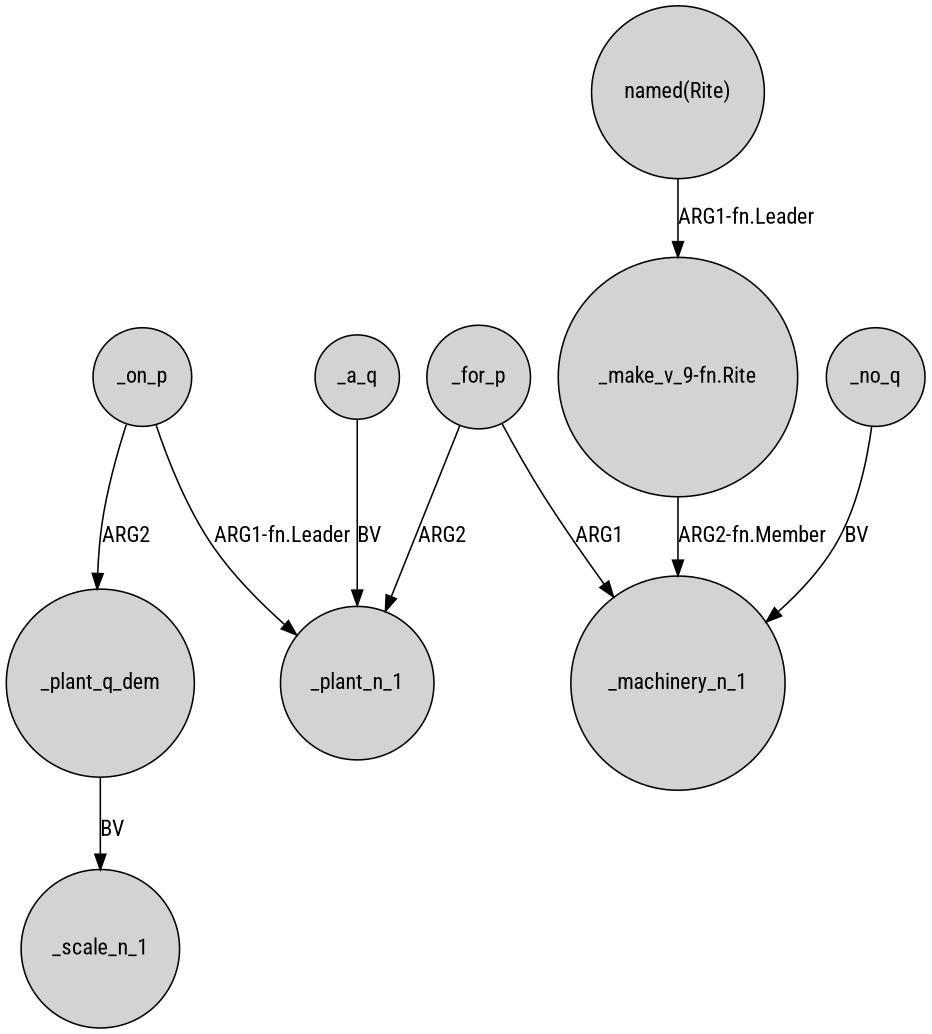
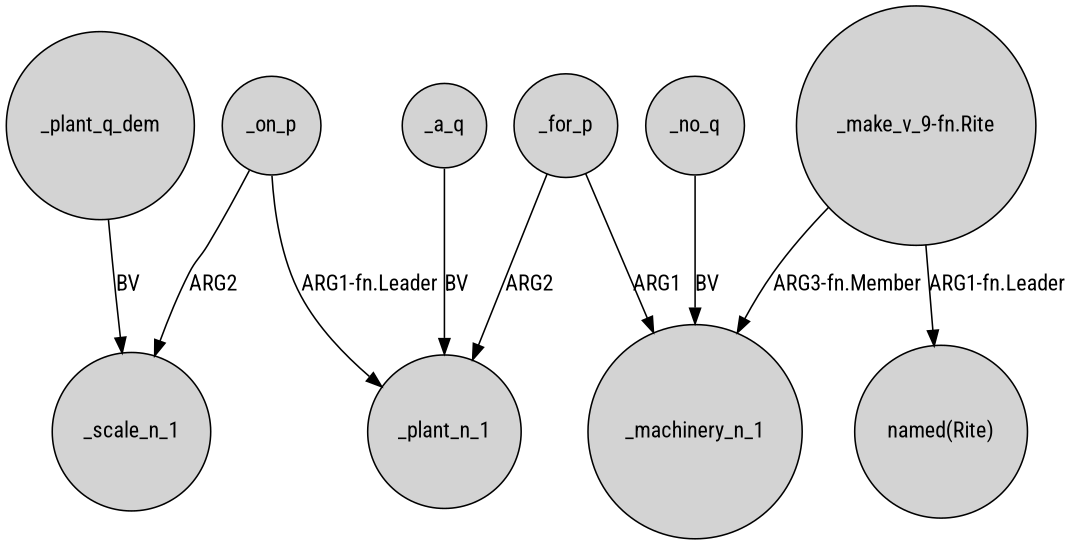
edge "named(Rite)" -> "_make_v_9-fn.Rite": reversed
edge "_on_p" -> "_plant_q_dem": now "_on_p" -> "_scale_n_1"
edge "_make_v_9-fn.Rite" -> "_machinery_n_1": label "ARG2-fn.Member" -> "ARG3-fn.Member"
